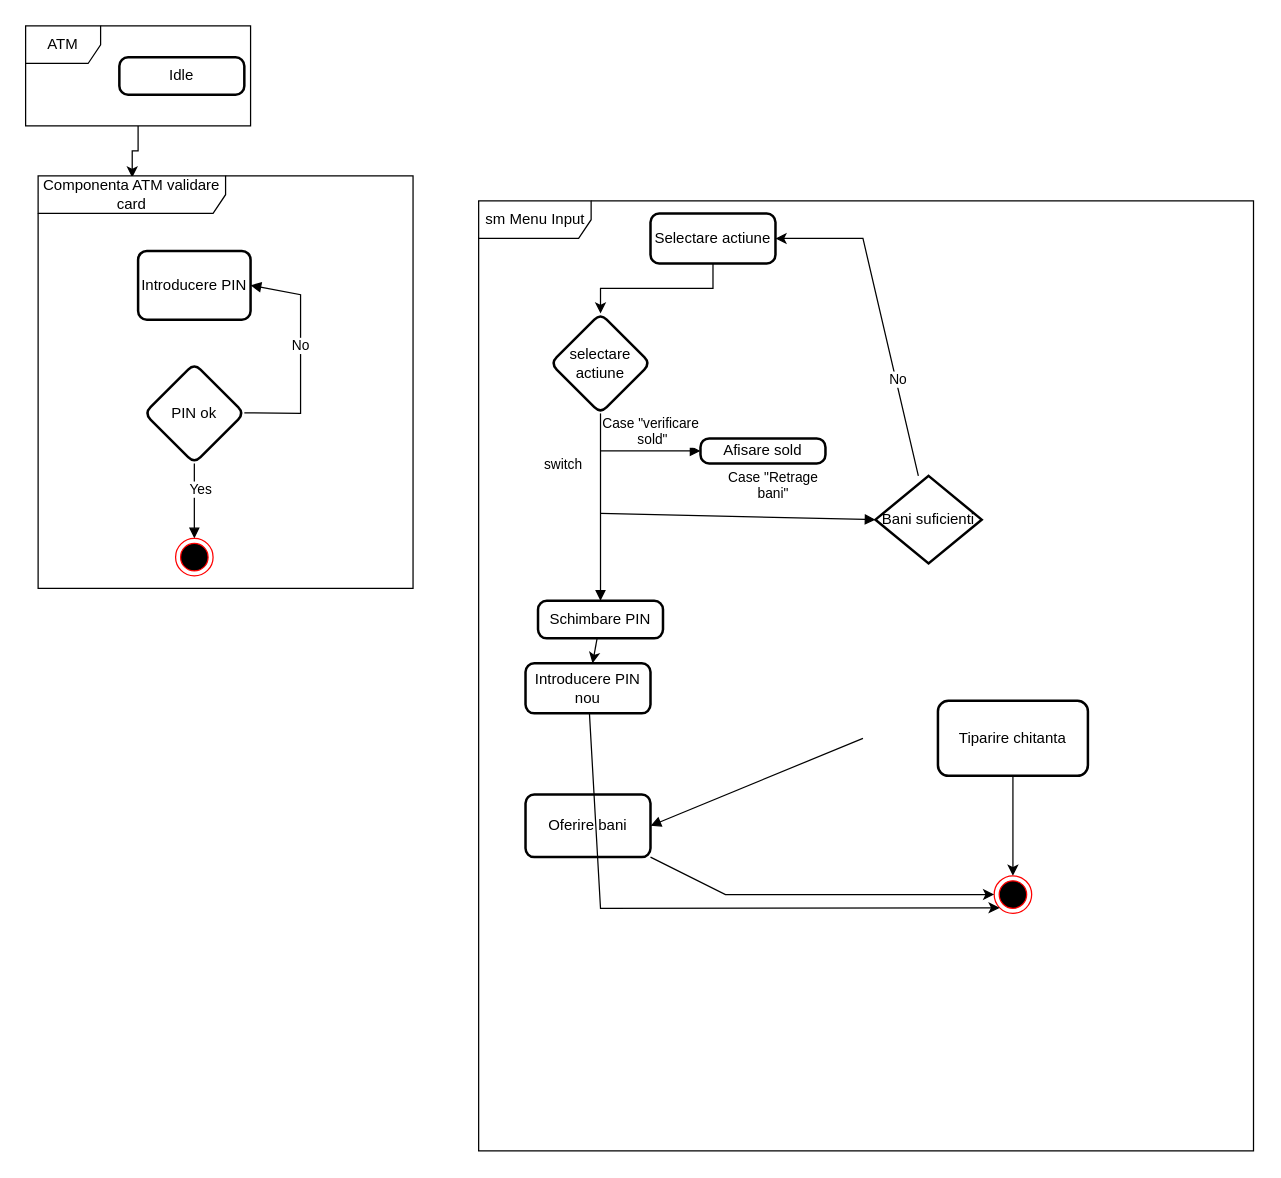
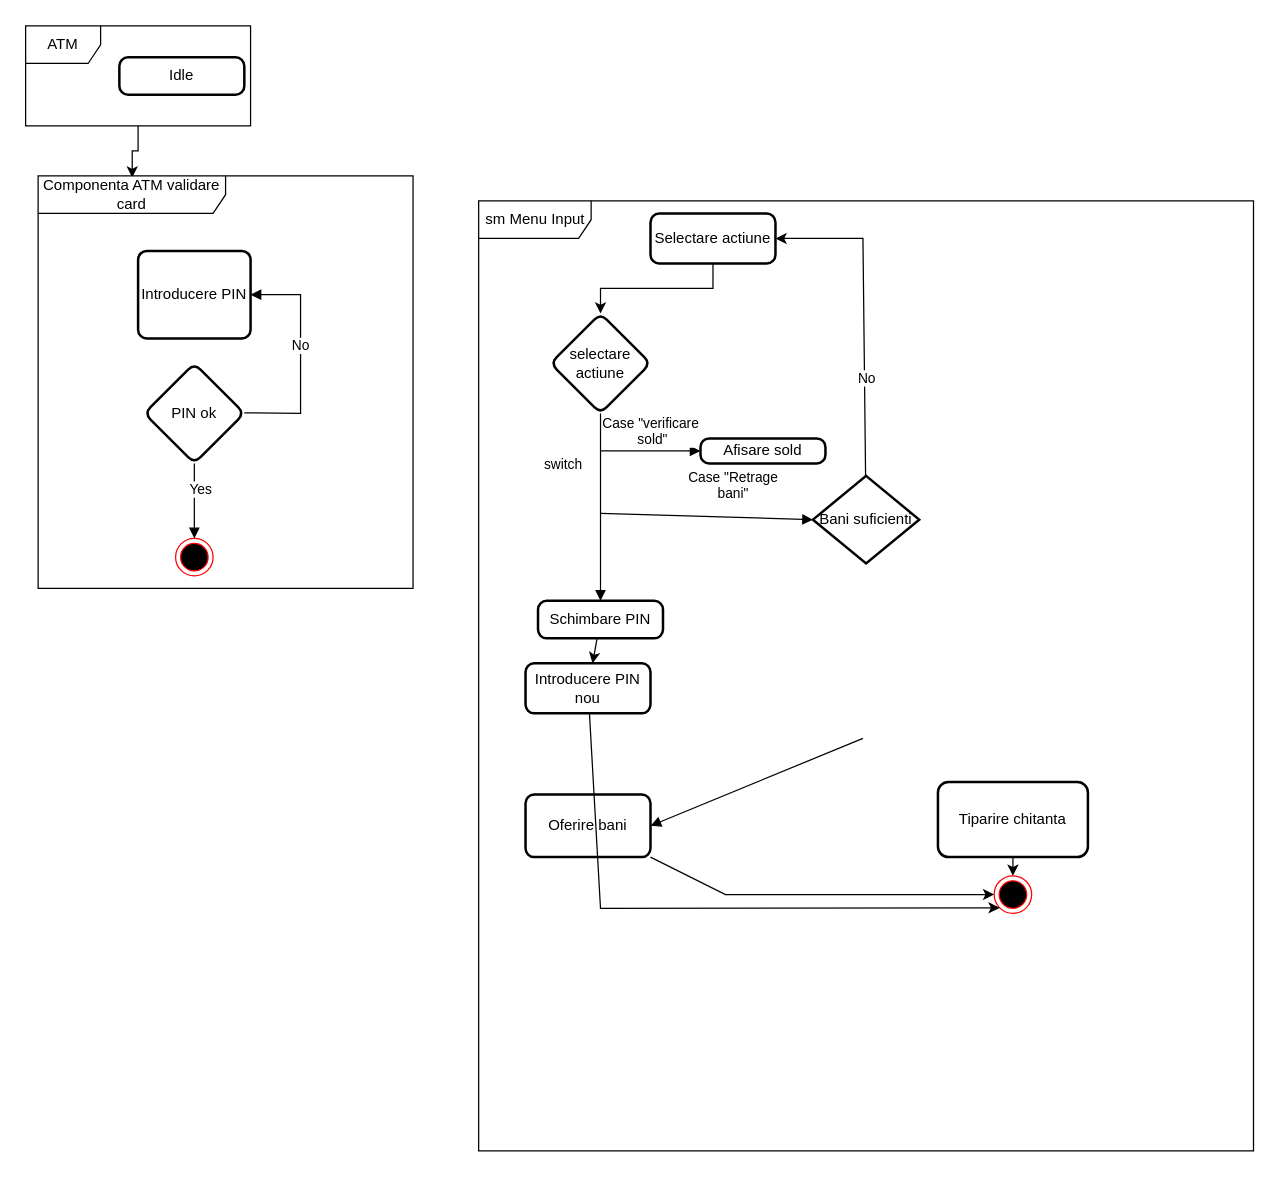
node "Introducere PIN": size 113x69 -> 113x88
node "Bani suficienti": moved (929, 519) -> (866, 519)
node "Tiparire chitanta": moved (1013, 738) -> (1013, 819)
